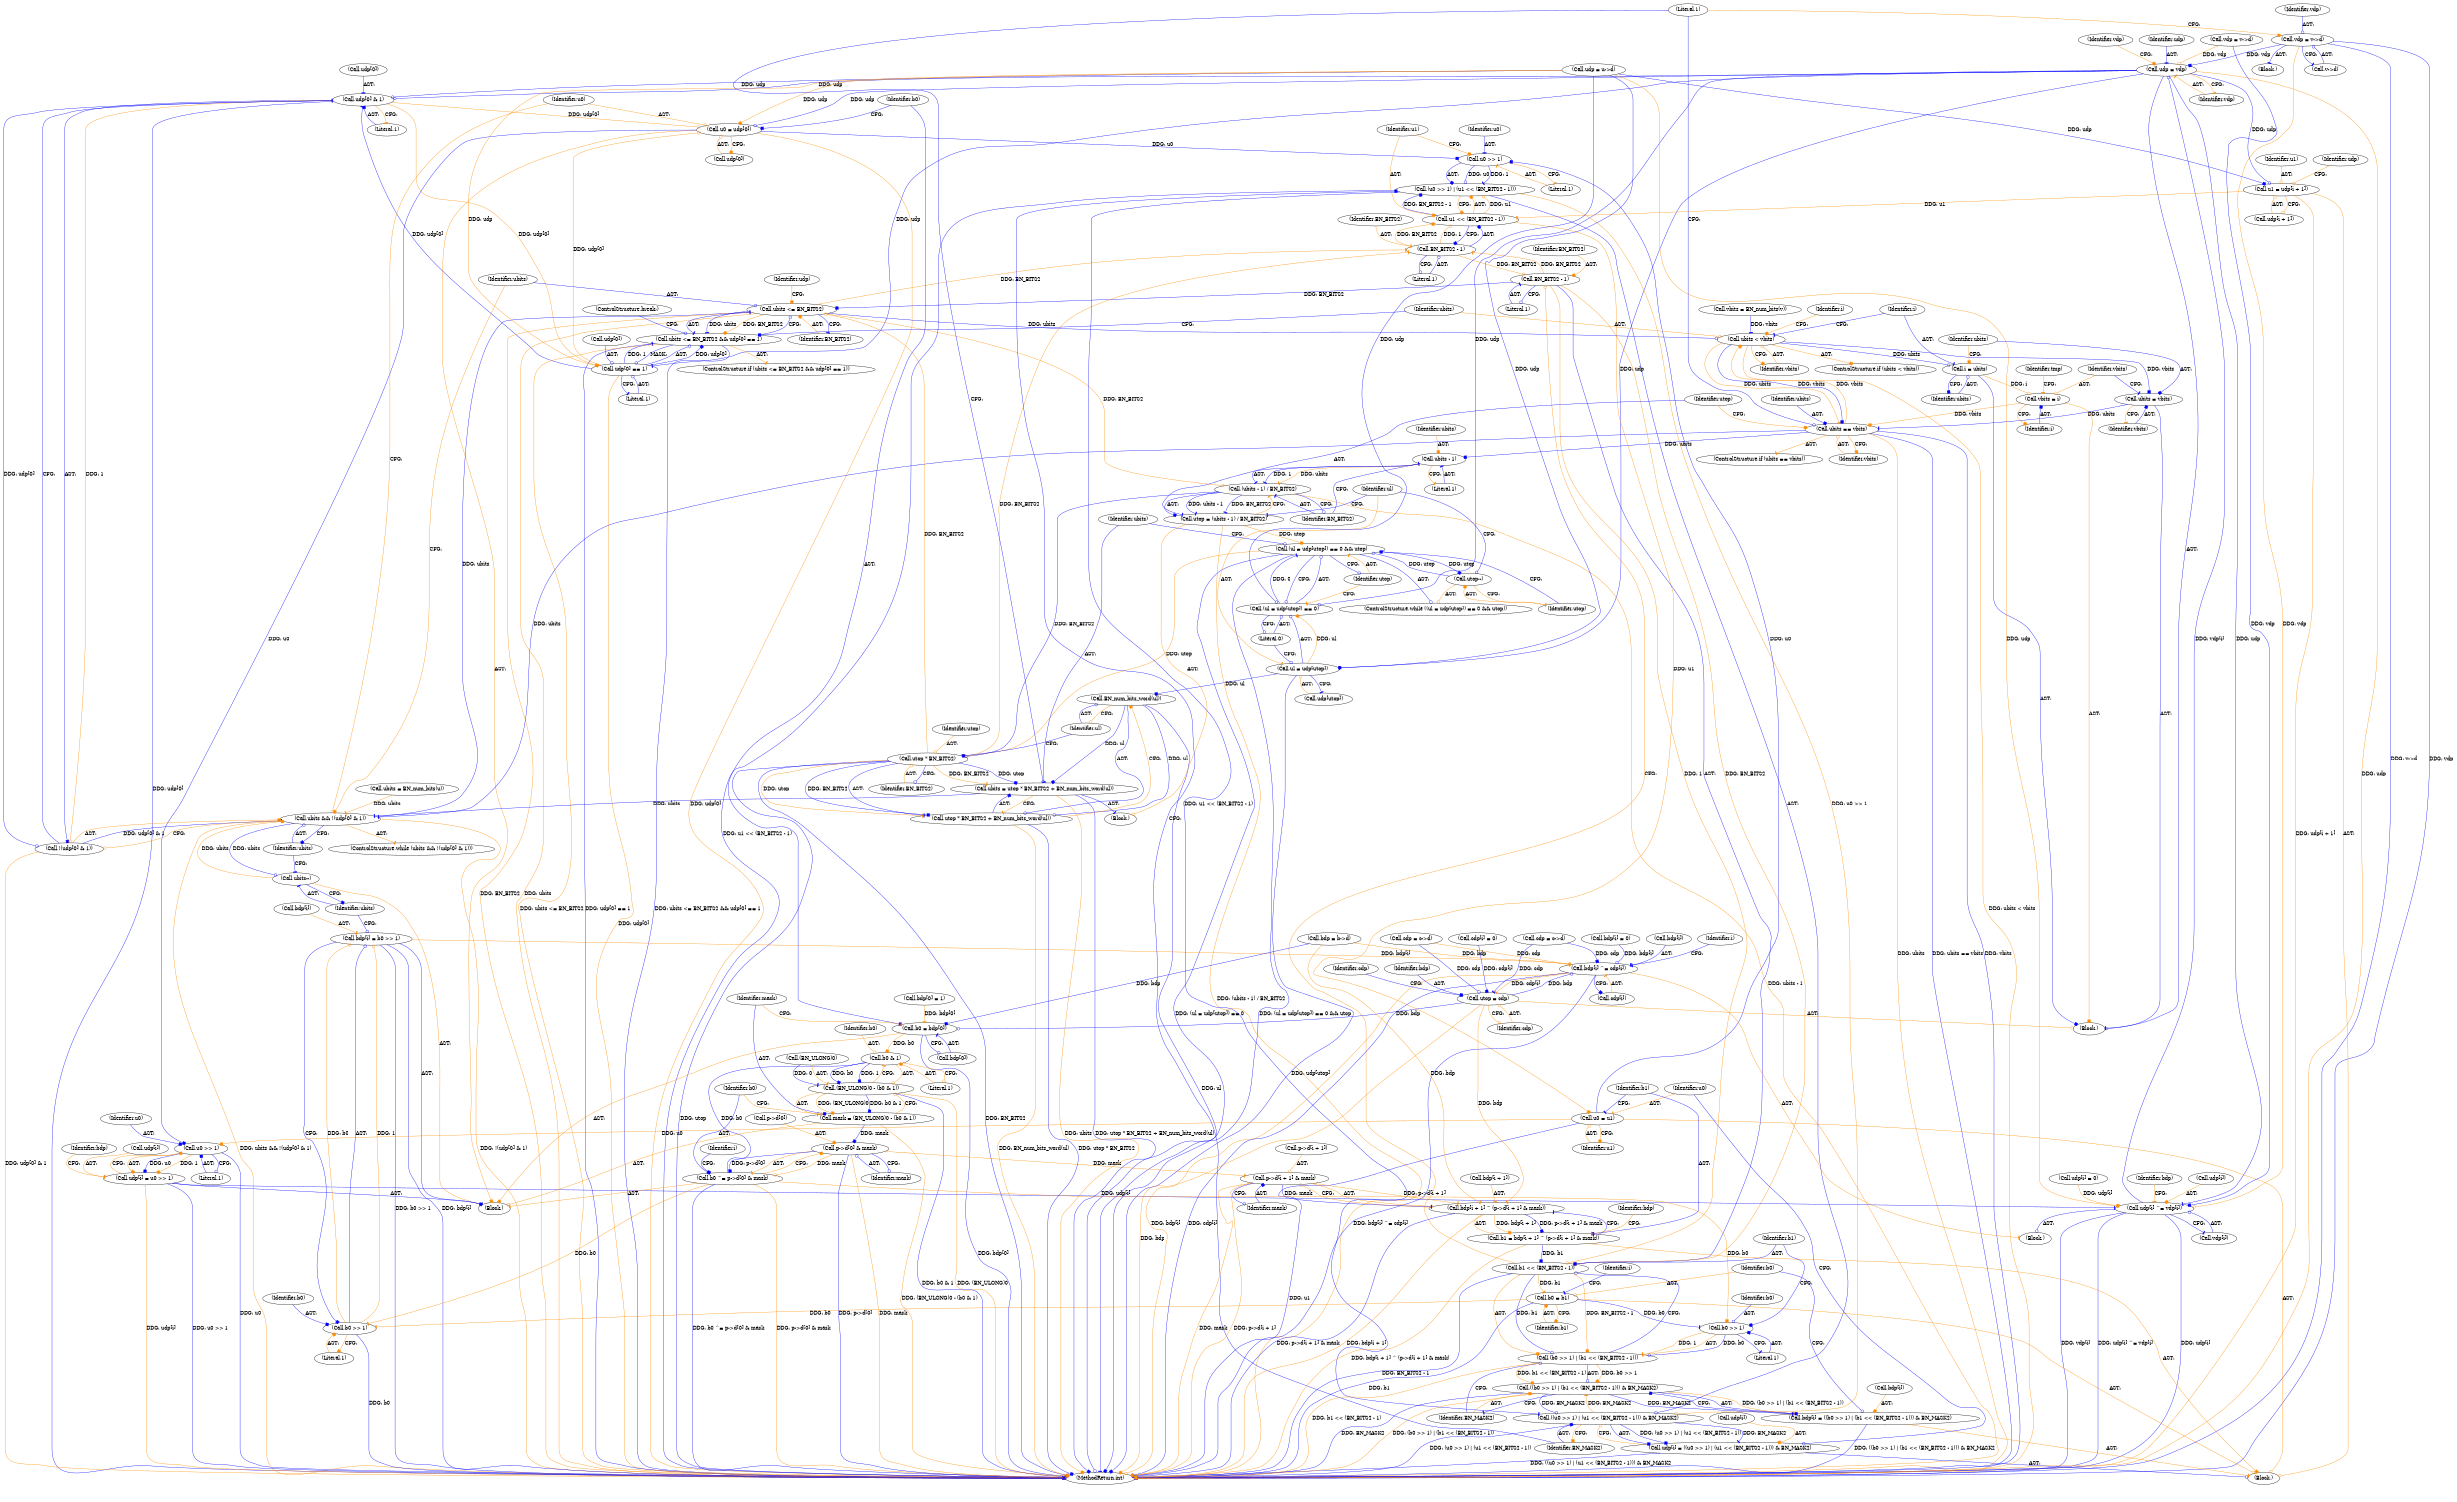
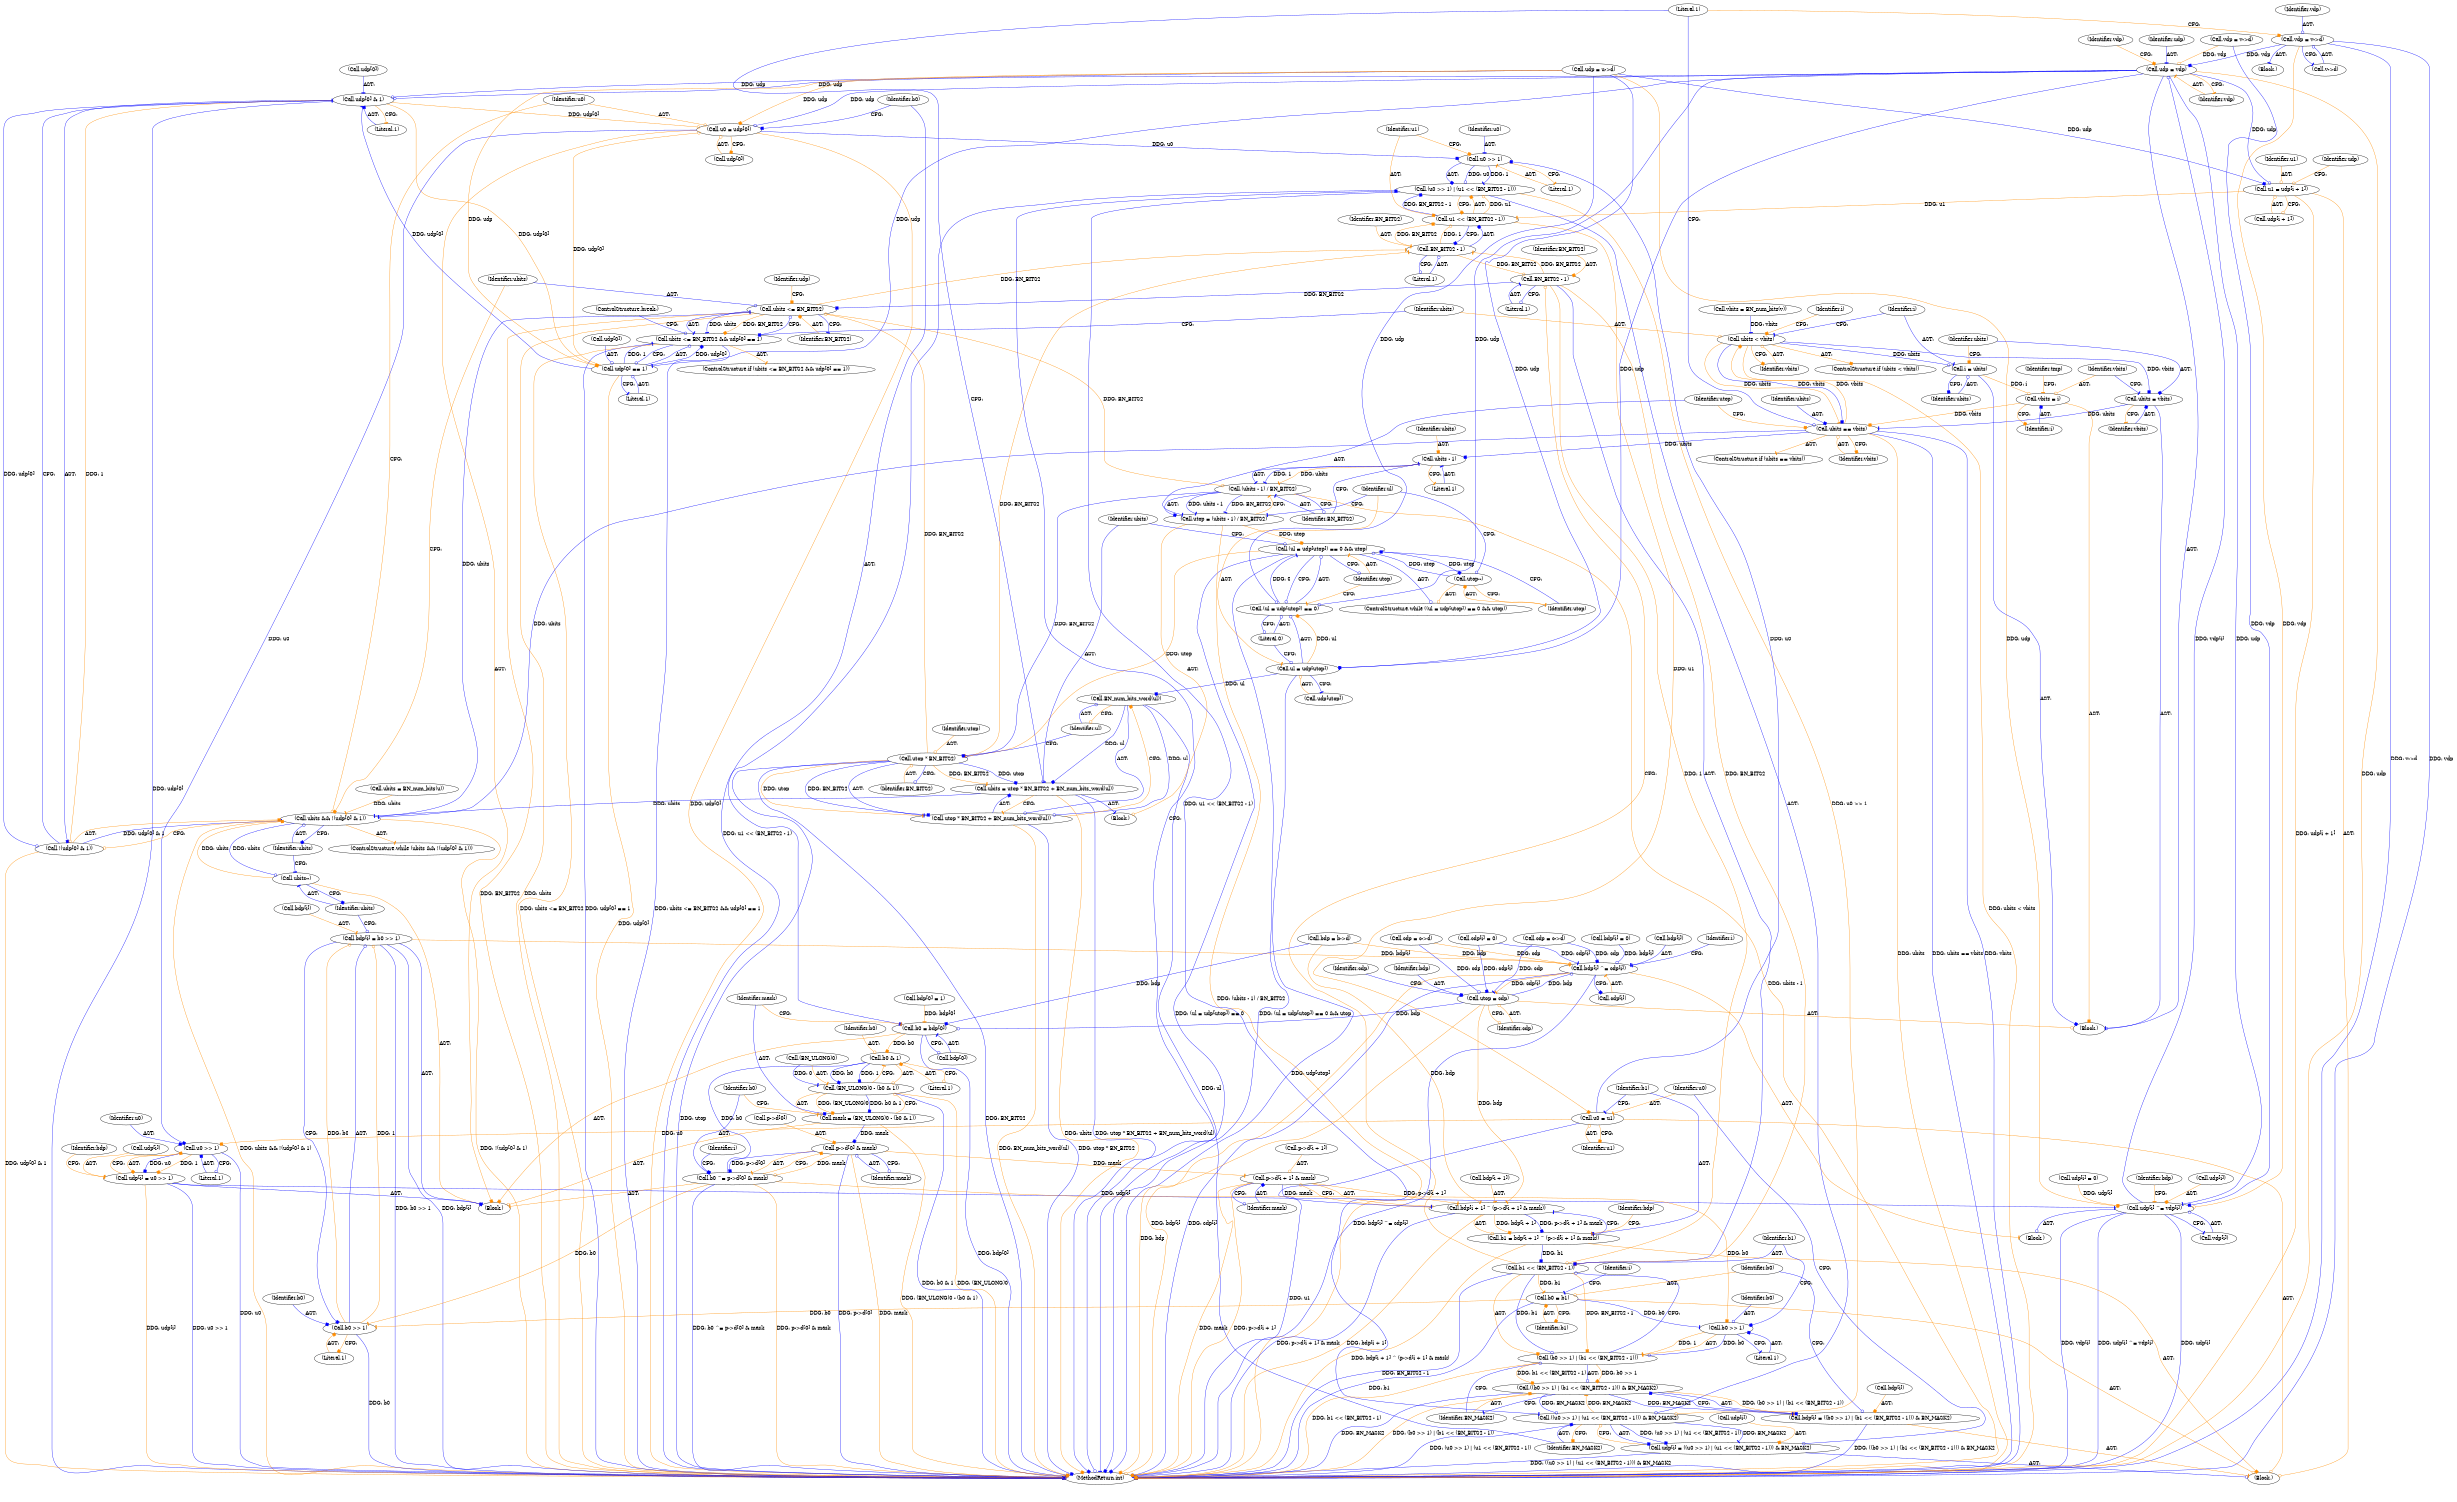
edge "(Call,ubits <= BN_BITS2)" -> "(Call,ubits < vbits)": removed, label "DDG: ubits"
edge "(Call,ubits <= BN_BITS2 && udp[0] == 1)" -> "(Call,udp[0] == 1)": label "MASK: " -> "CFG: "
edge "(Call,cdp[i] = 0)" -> "(Call,bdp[i] ^= cdp[i])": added, label "DDG: cdp[i]"
